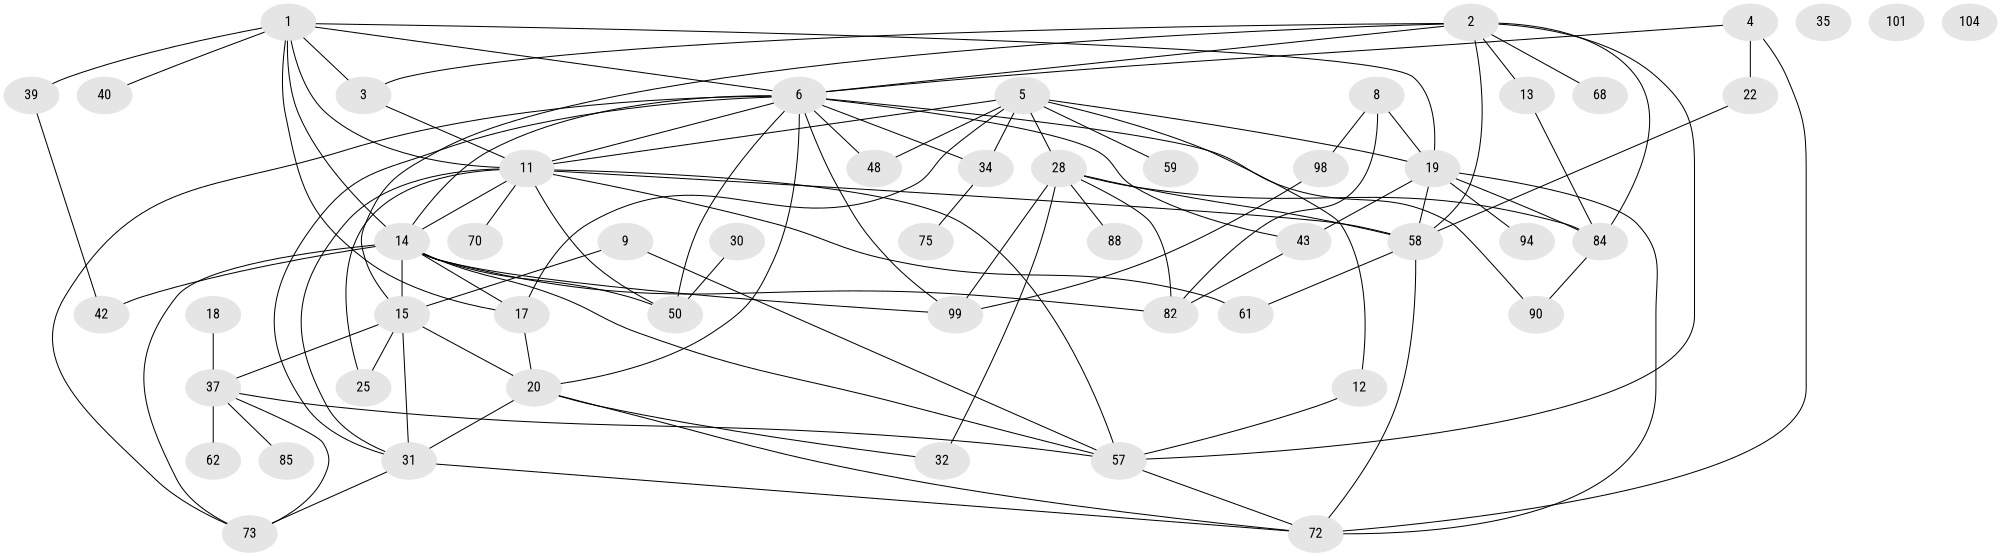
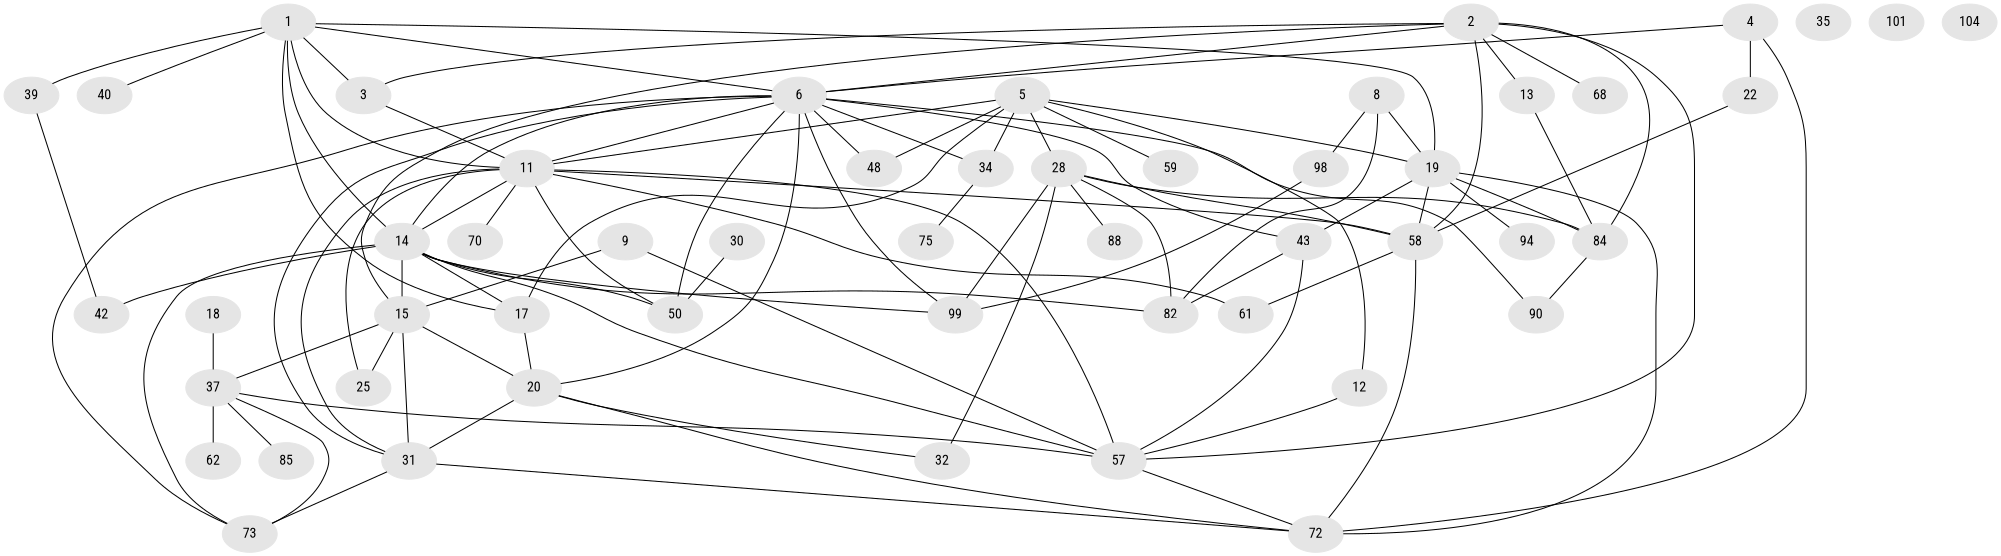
edge "43" -- "57": added
